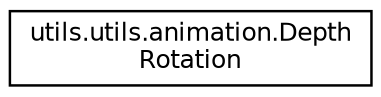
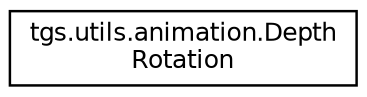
node "utils.utils.animation.Depth Rotation": label "utils.utils.animation.Depth Rotation" -> "tgs.utils.animation.Depth Rotation"
